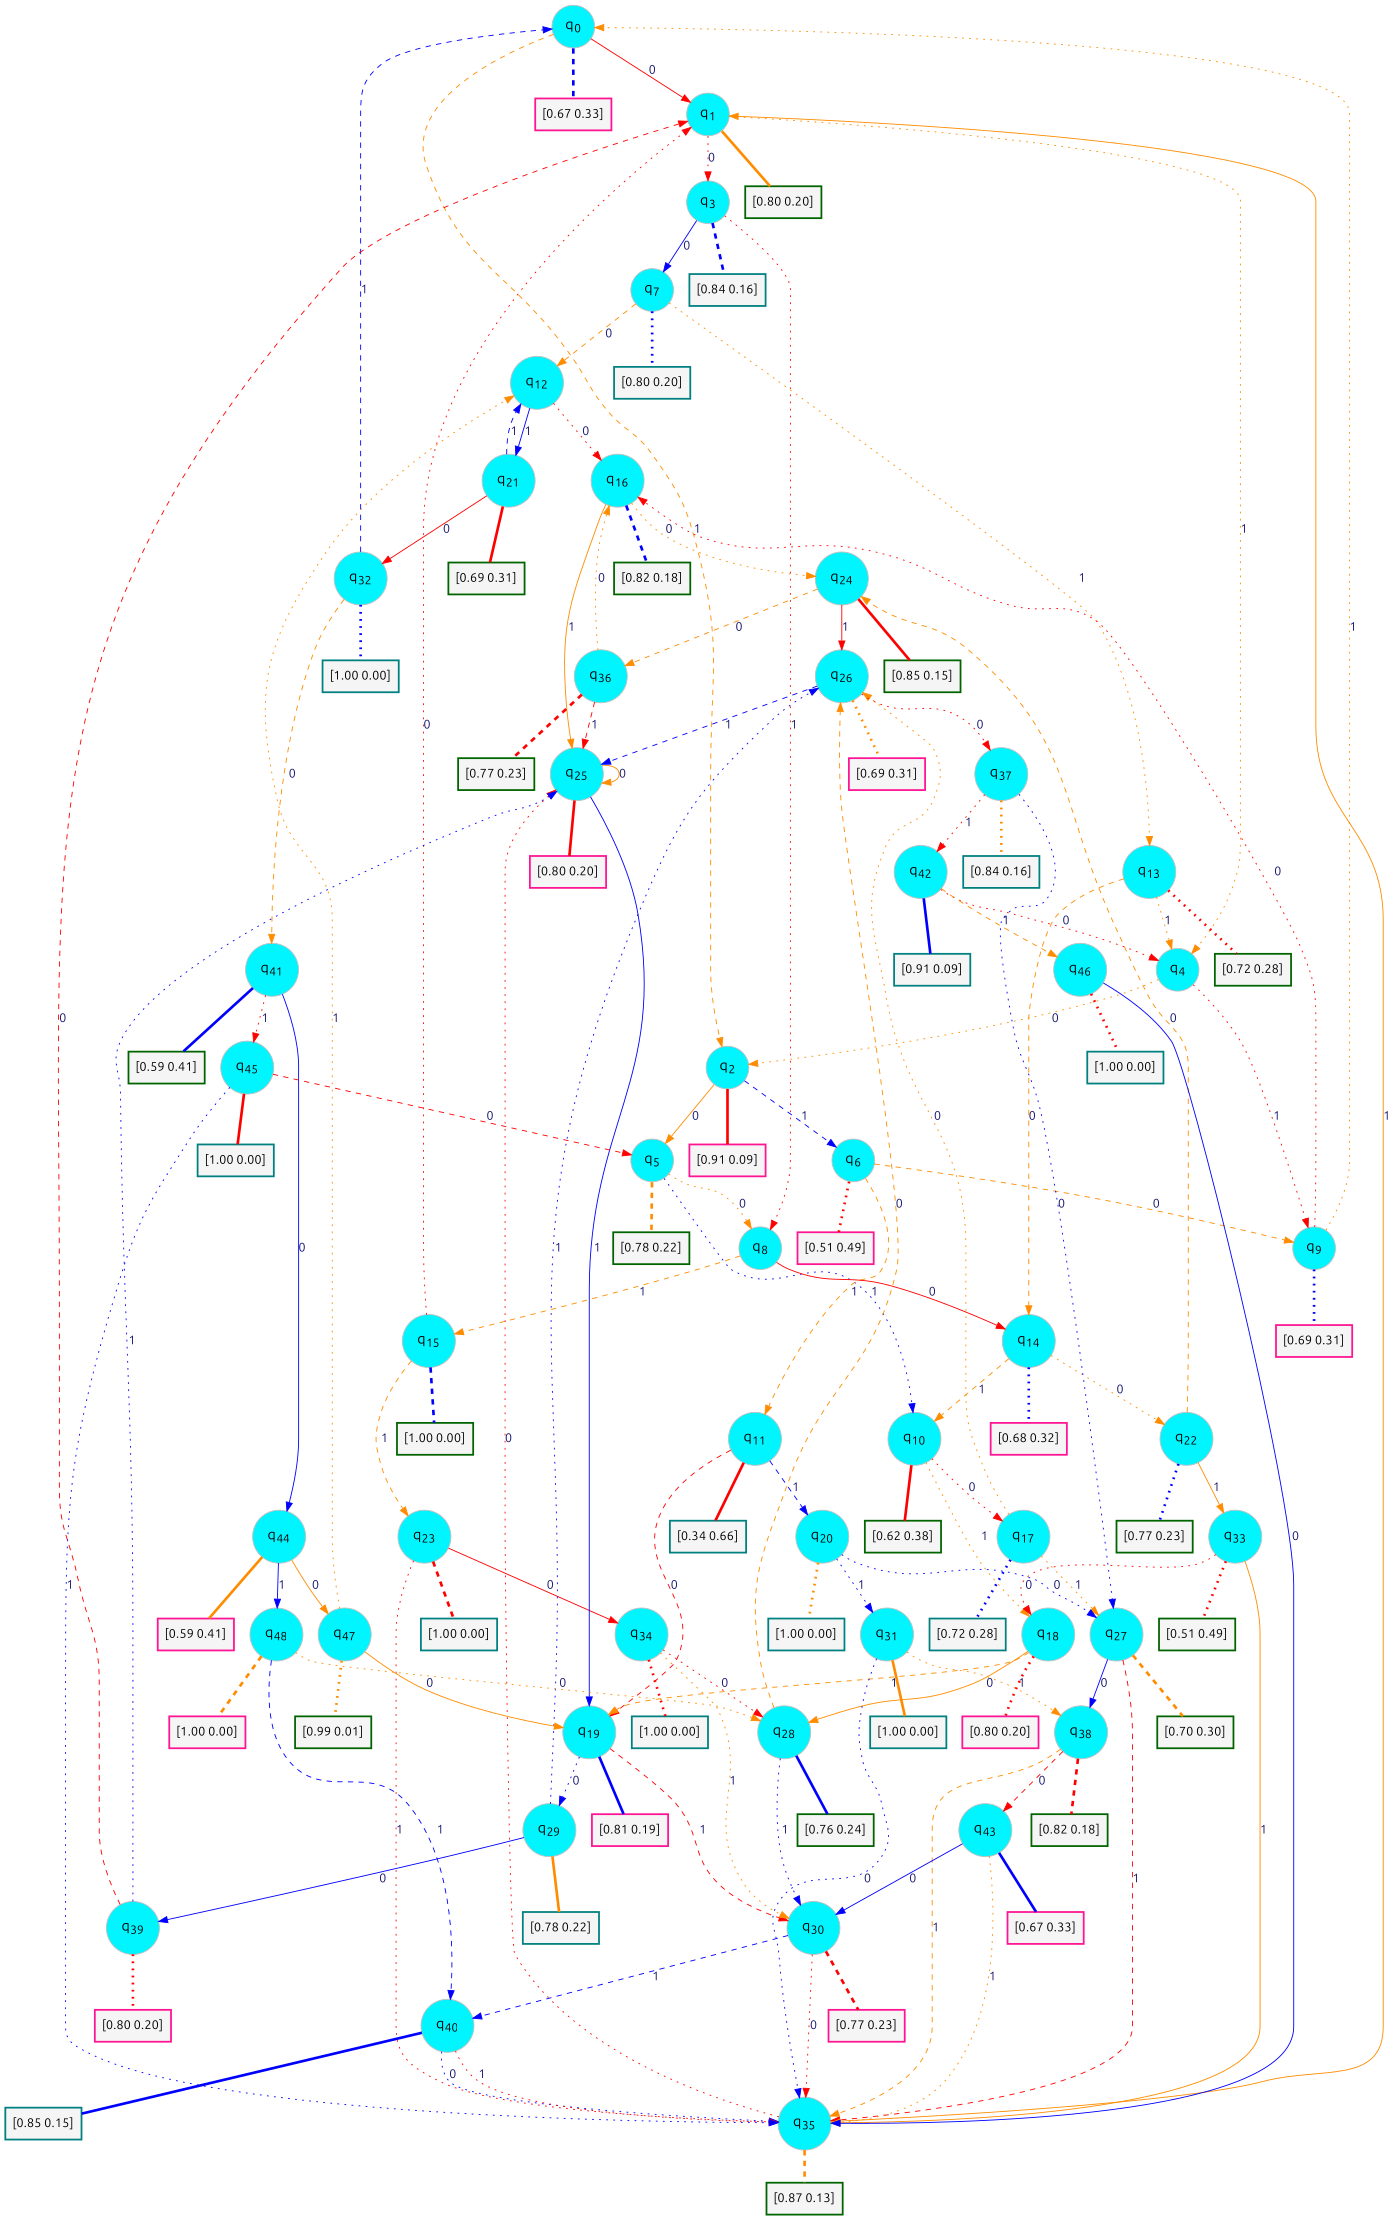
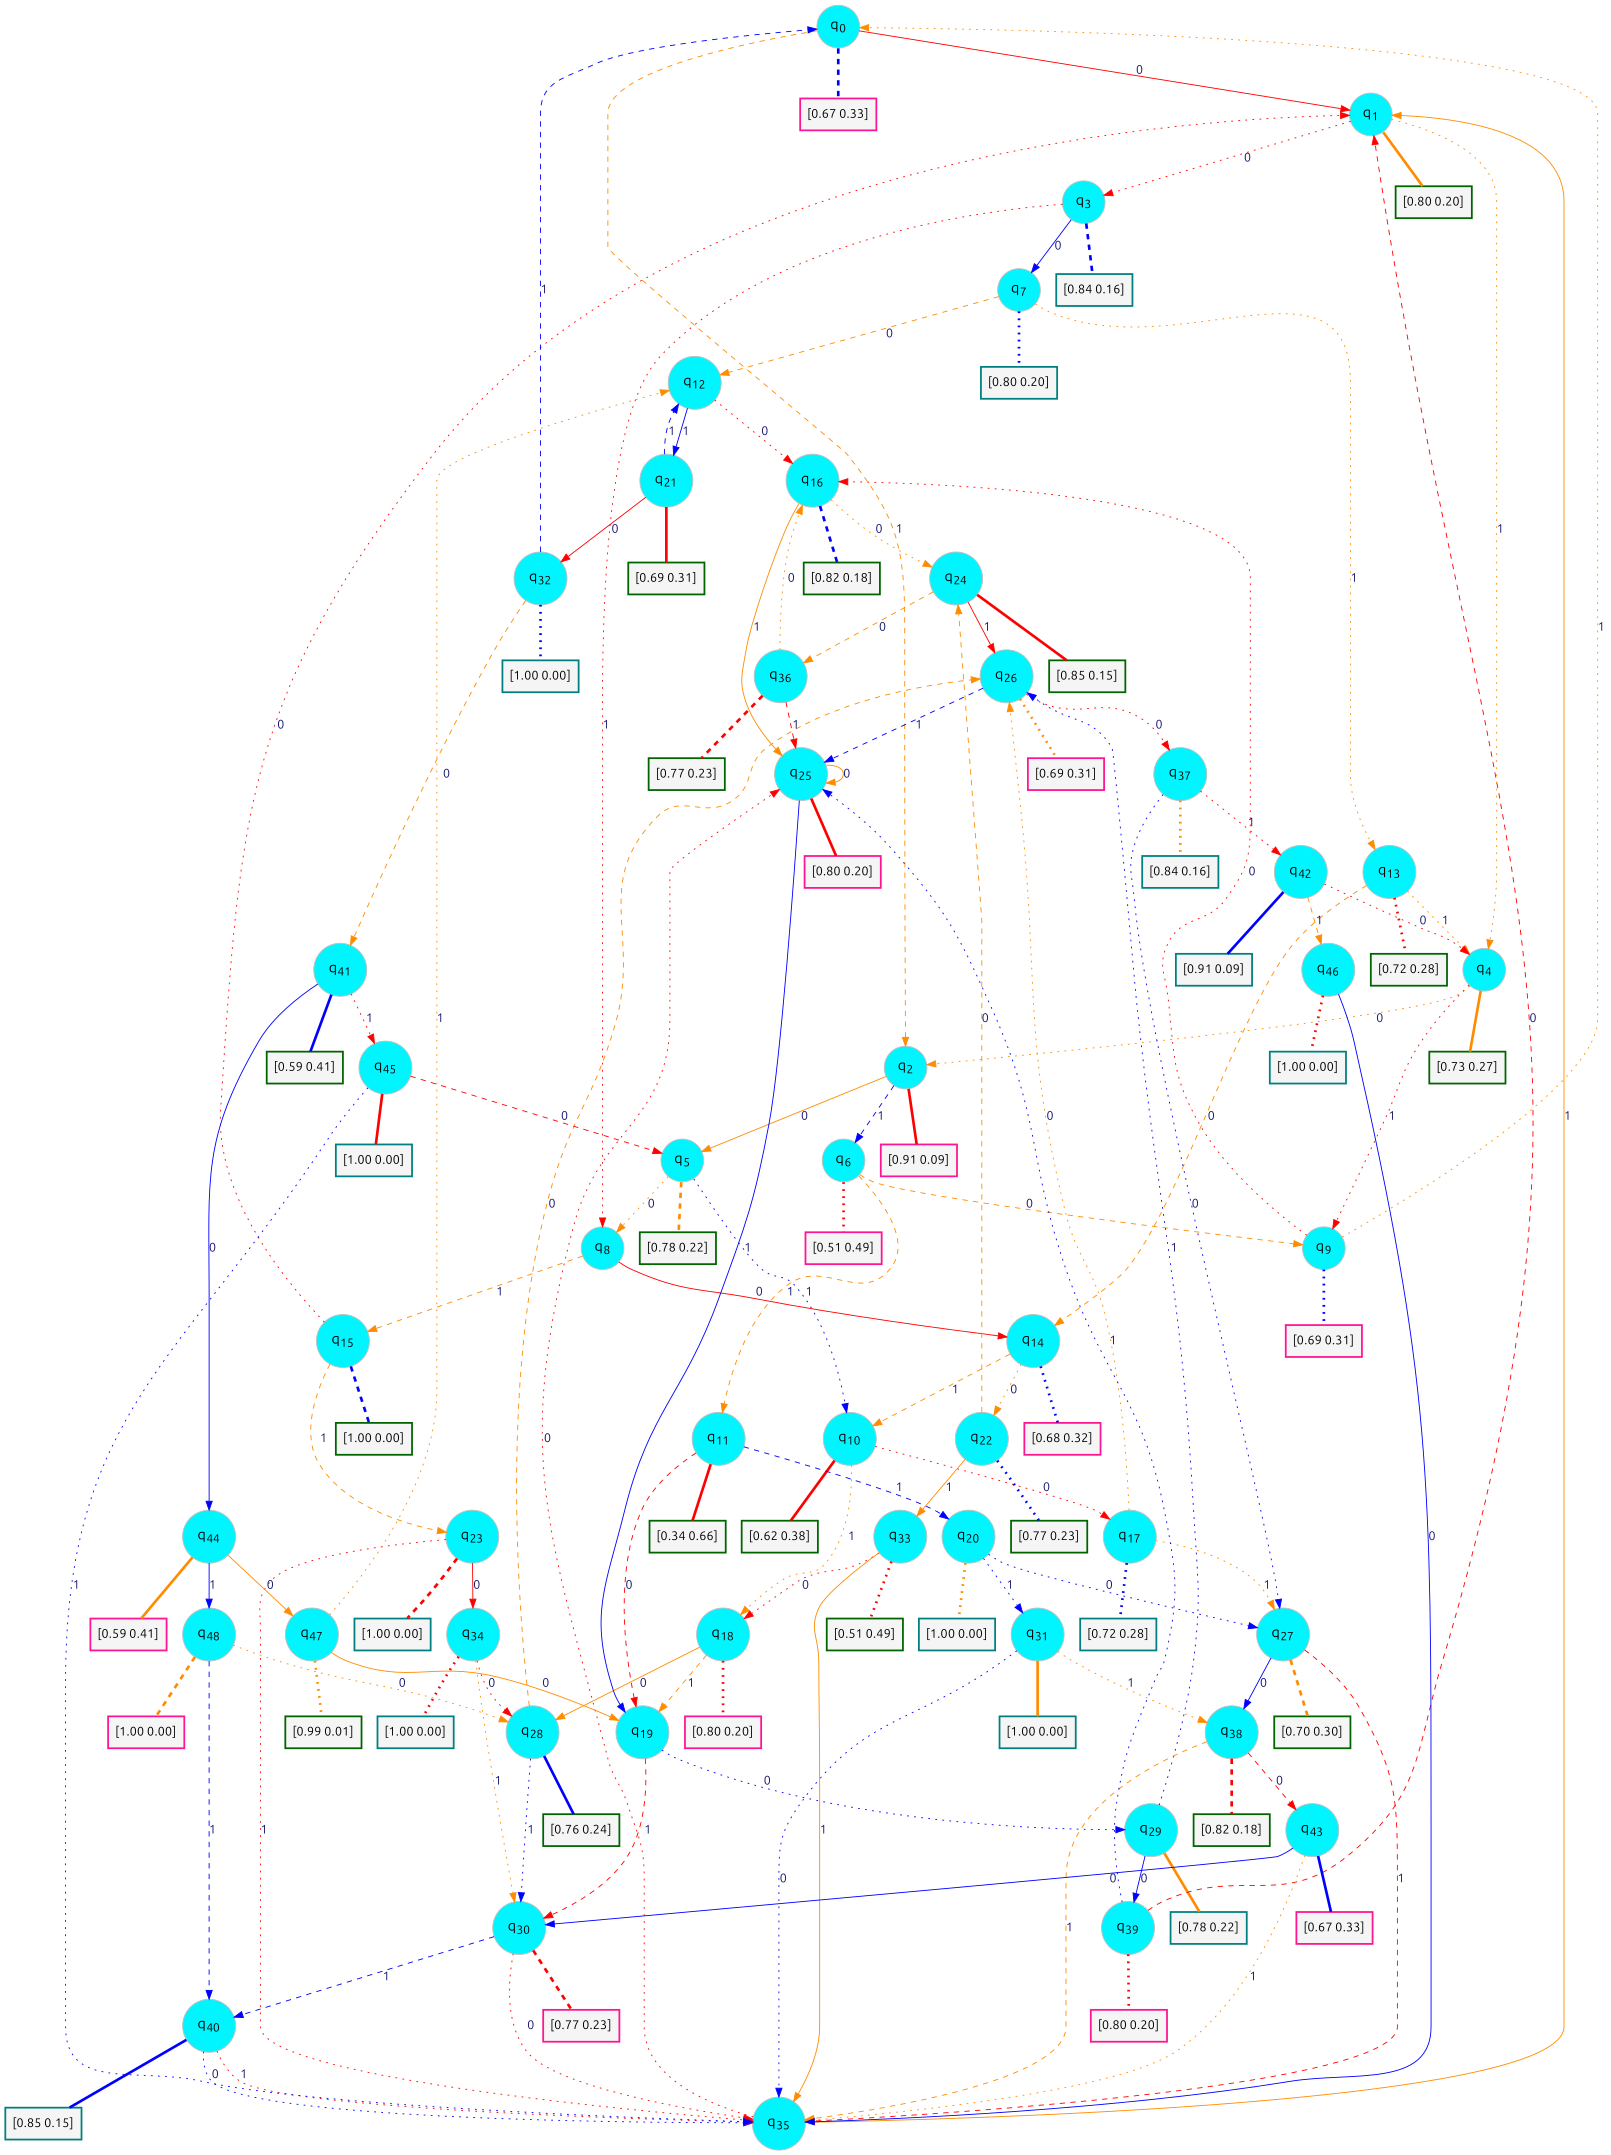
node "[0.73 0.27]": added
node "[0.34 0.66]": color teal -> darkgreen
node "[0.81 0.19]": removed
node "[0.87 0.13]": removed
